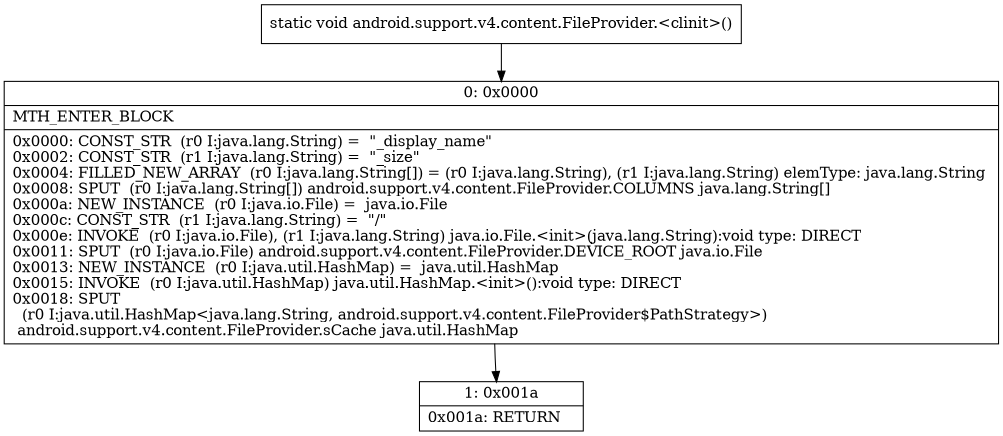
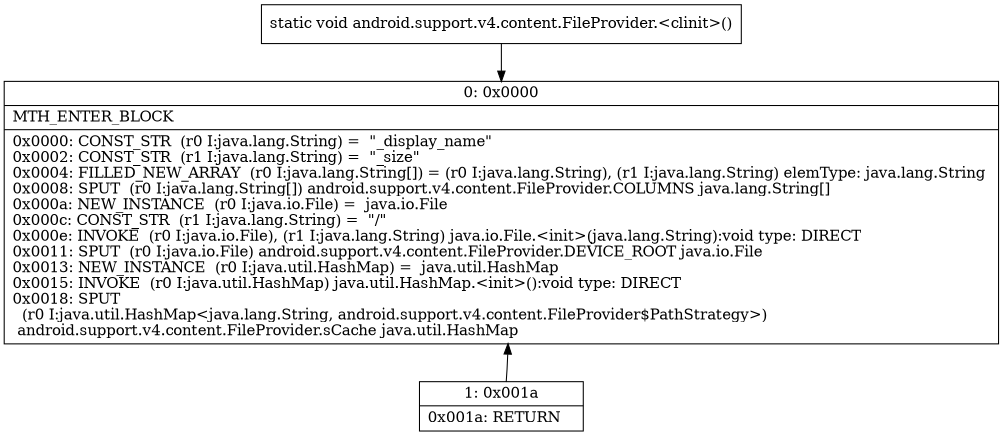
edge "0: 0x0000" -> "1: 0x001a": reversed
